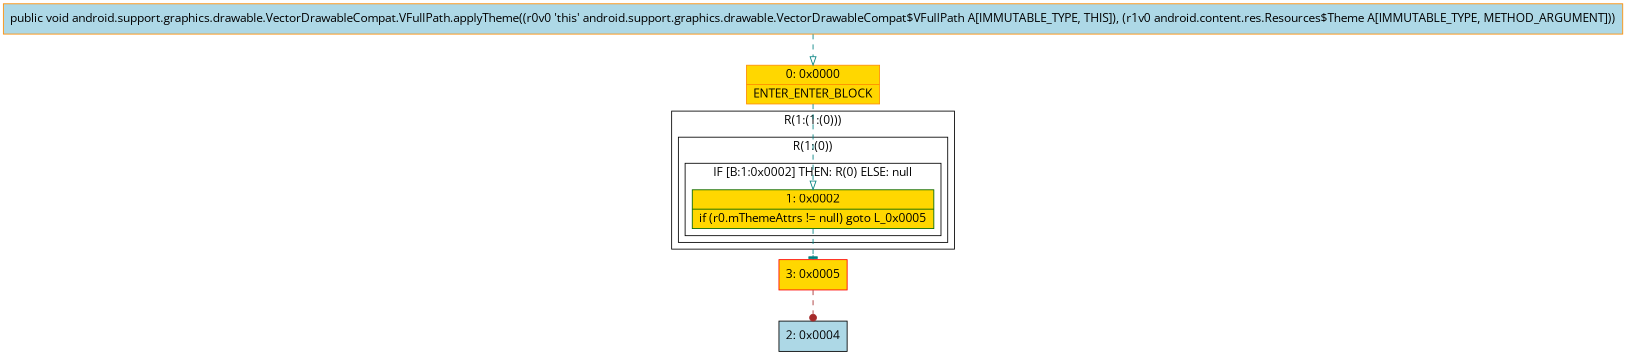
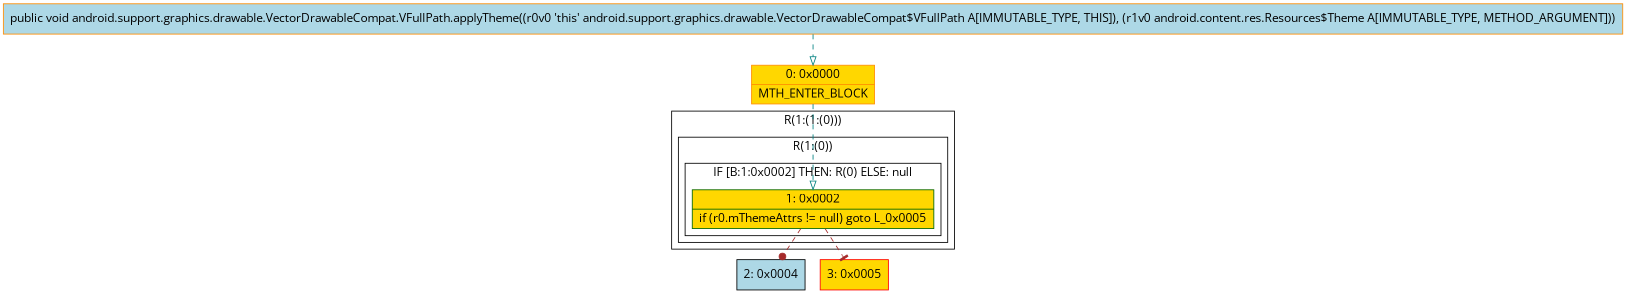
node "0: 0x0000": text "ENTER_ENTER_BLOCK" -> "MTH_ENTER_BLOCK"
edge "1: 0x0002" -> "3: 0x0005": color teal -> brown
edge "3: 0x0005" -> "2: 0x0004": now "1: 0x0002" -> "2: 0x0004"
